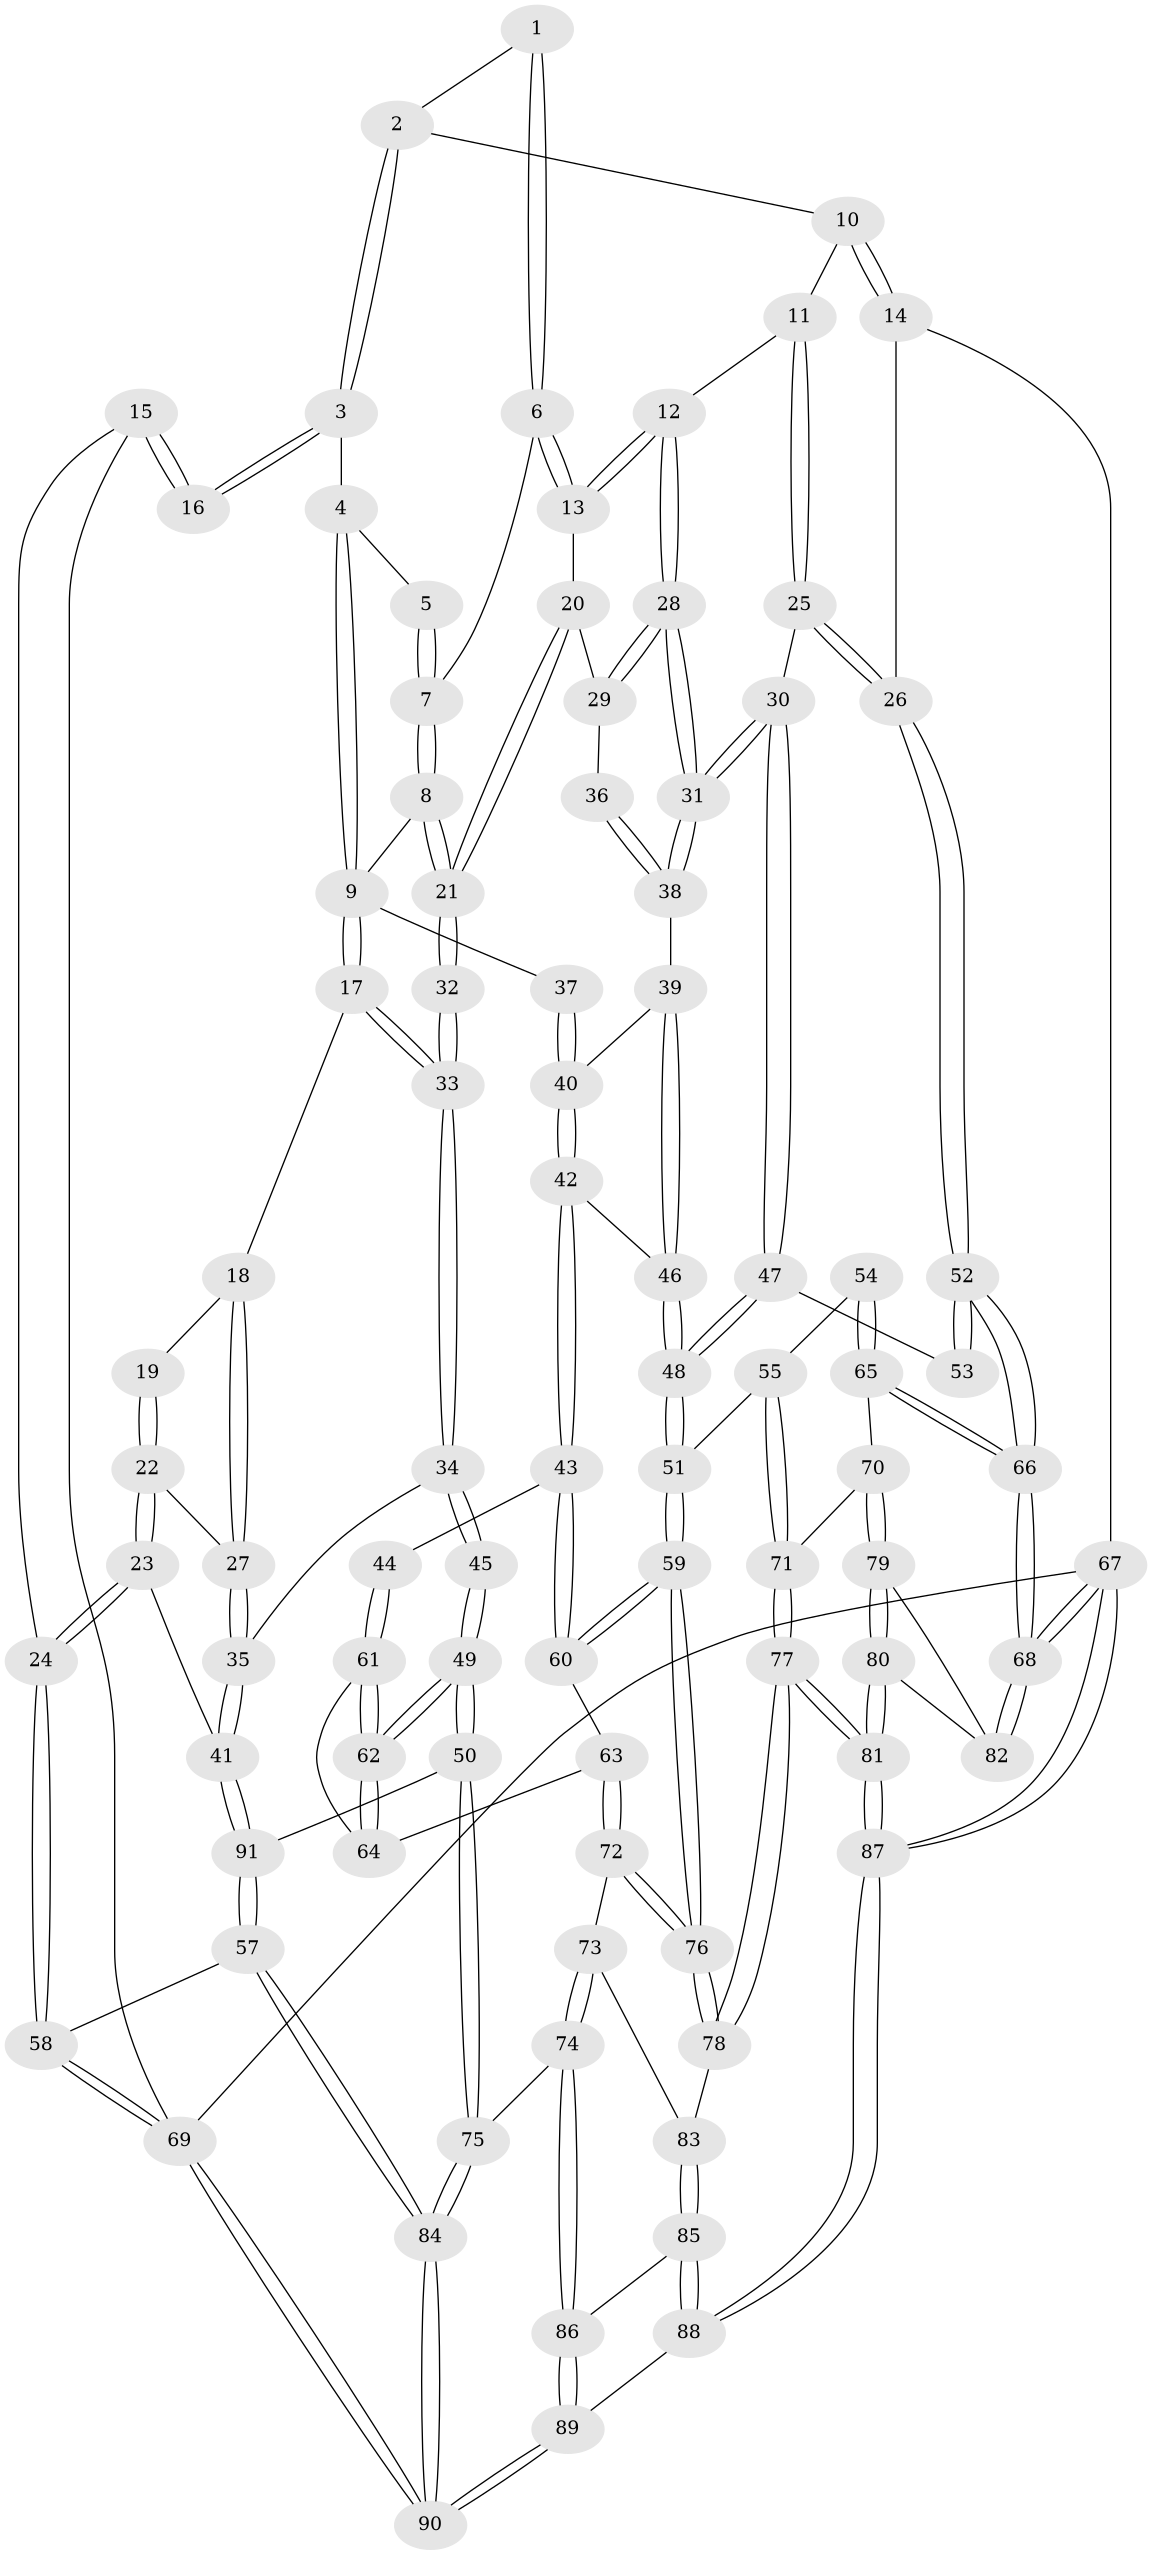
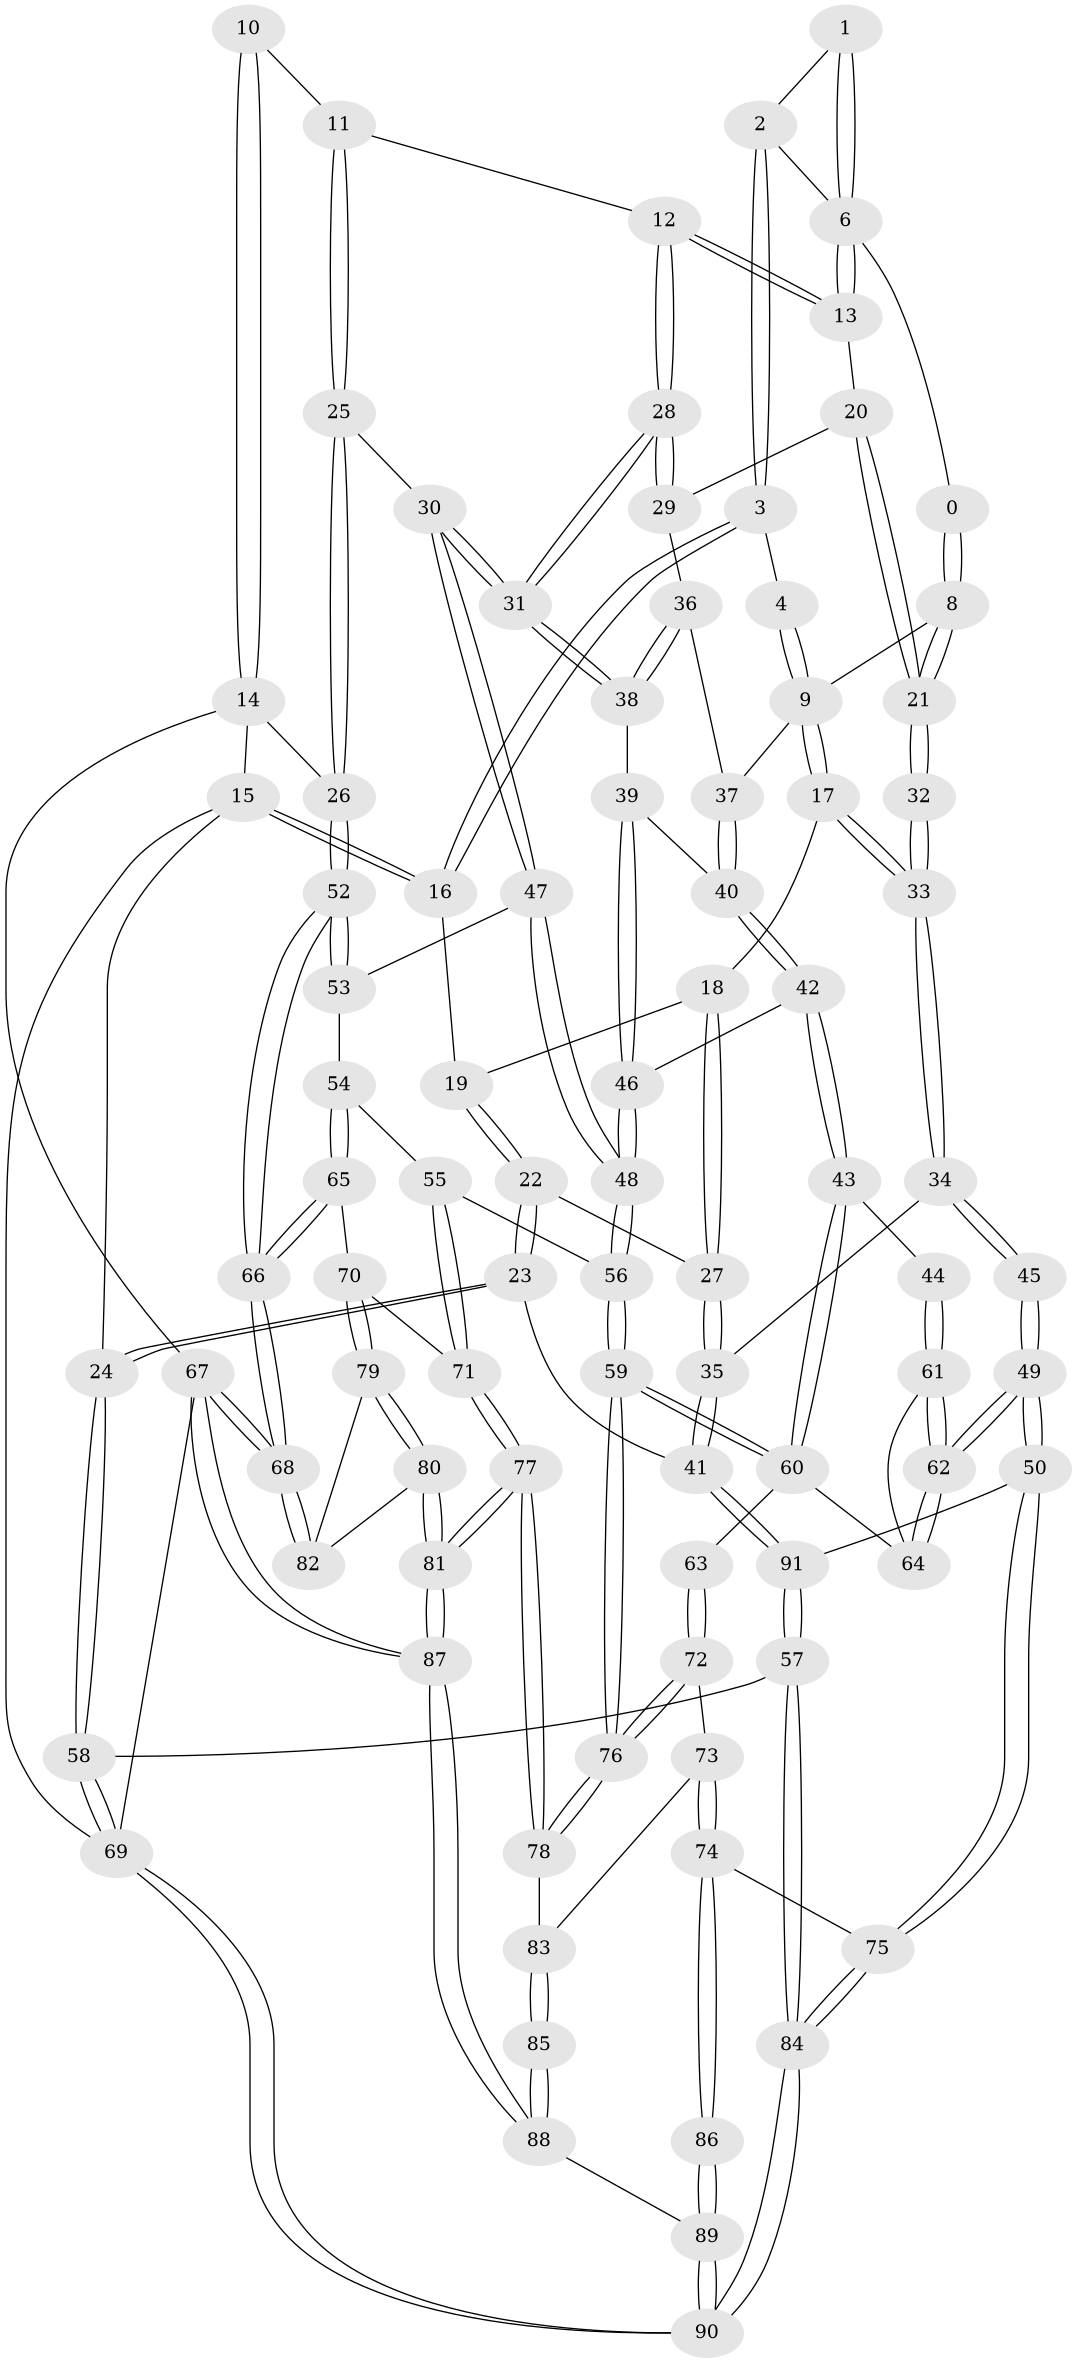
edge "2" -- "10": now "2" -- "6"
node "5": removed
node "7": label "7" -> "0"
edge "36" -- "37": added
edge "14" -- "15": added
edge "16" -- "19": added
edge "53" -- "54": added
node "51": label "51" -> "56"
edge "63" -- "64": now "60" -- "64"
edge "85" -- "86": removed
